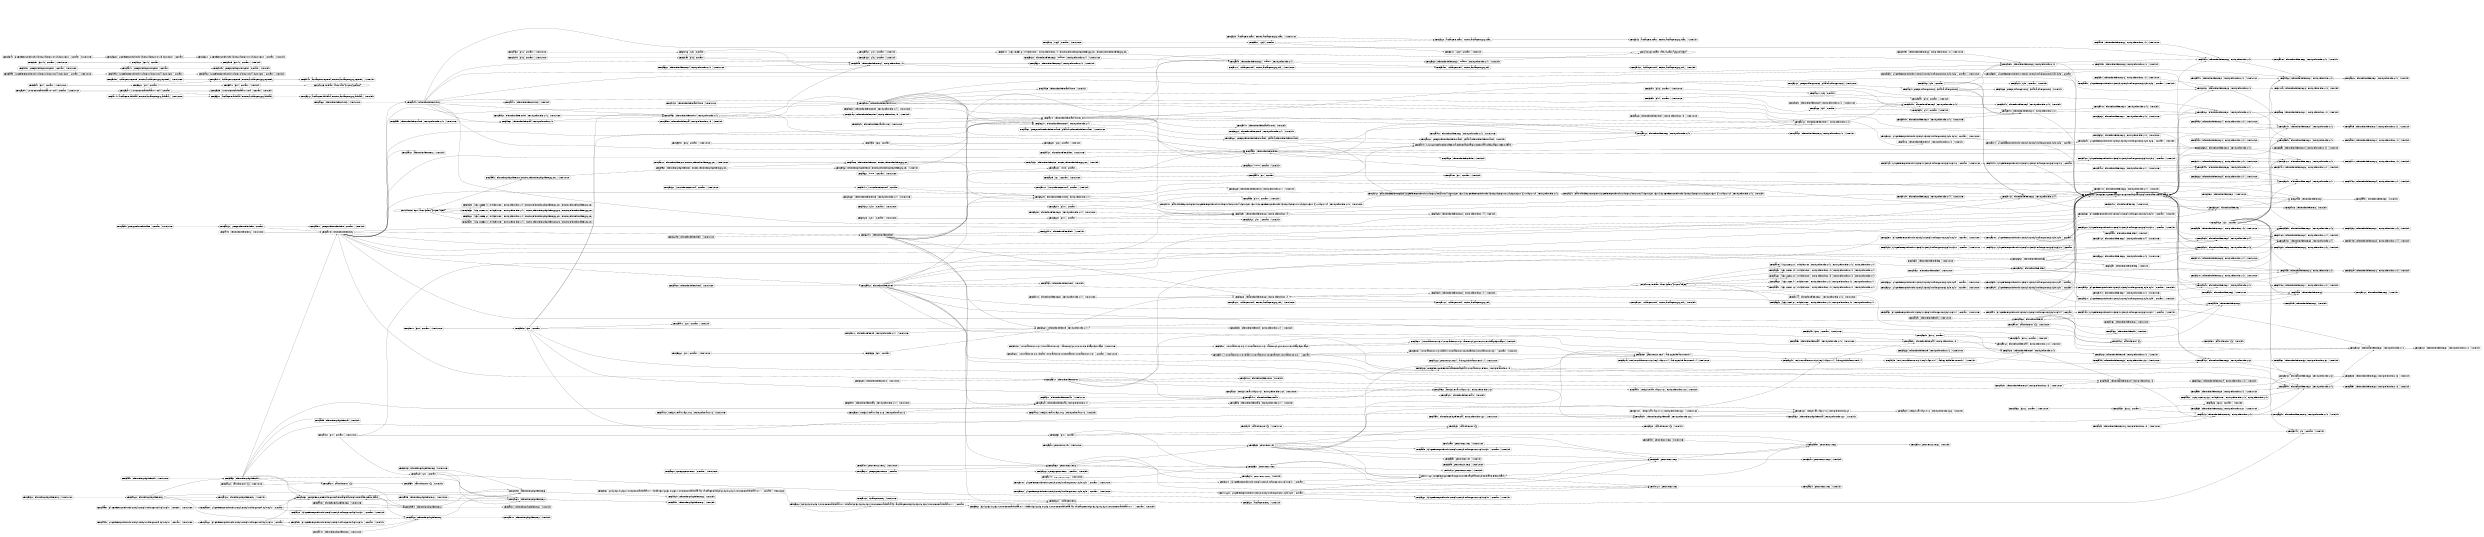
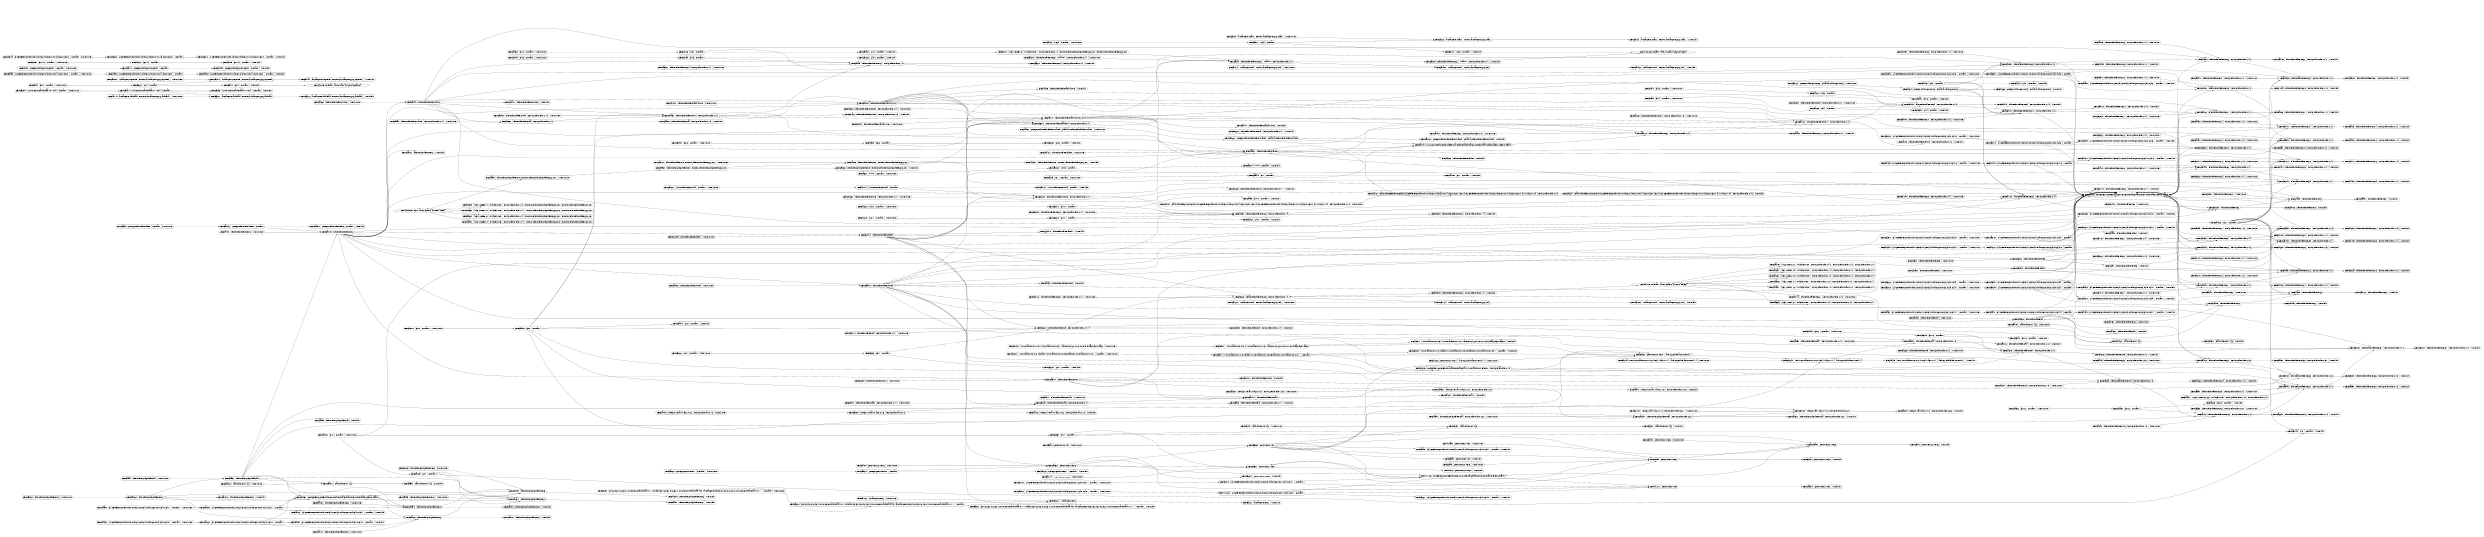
node "CE0x3fe6540": text "selinux_xfrm_delete:_ctx_sid" -> "selinux_xfrm_delete:_faabb_sid"
node "CE0x3fe3800": added
